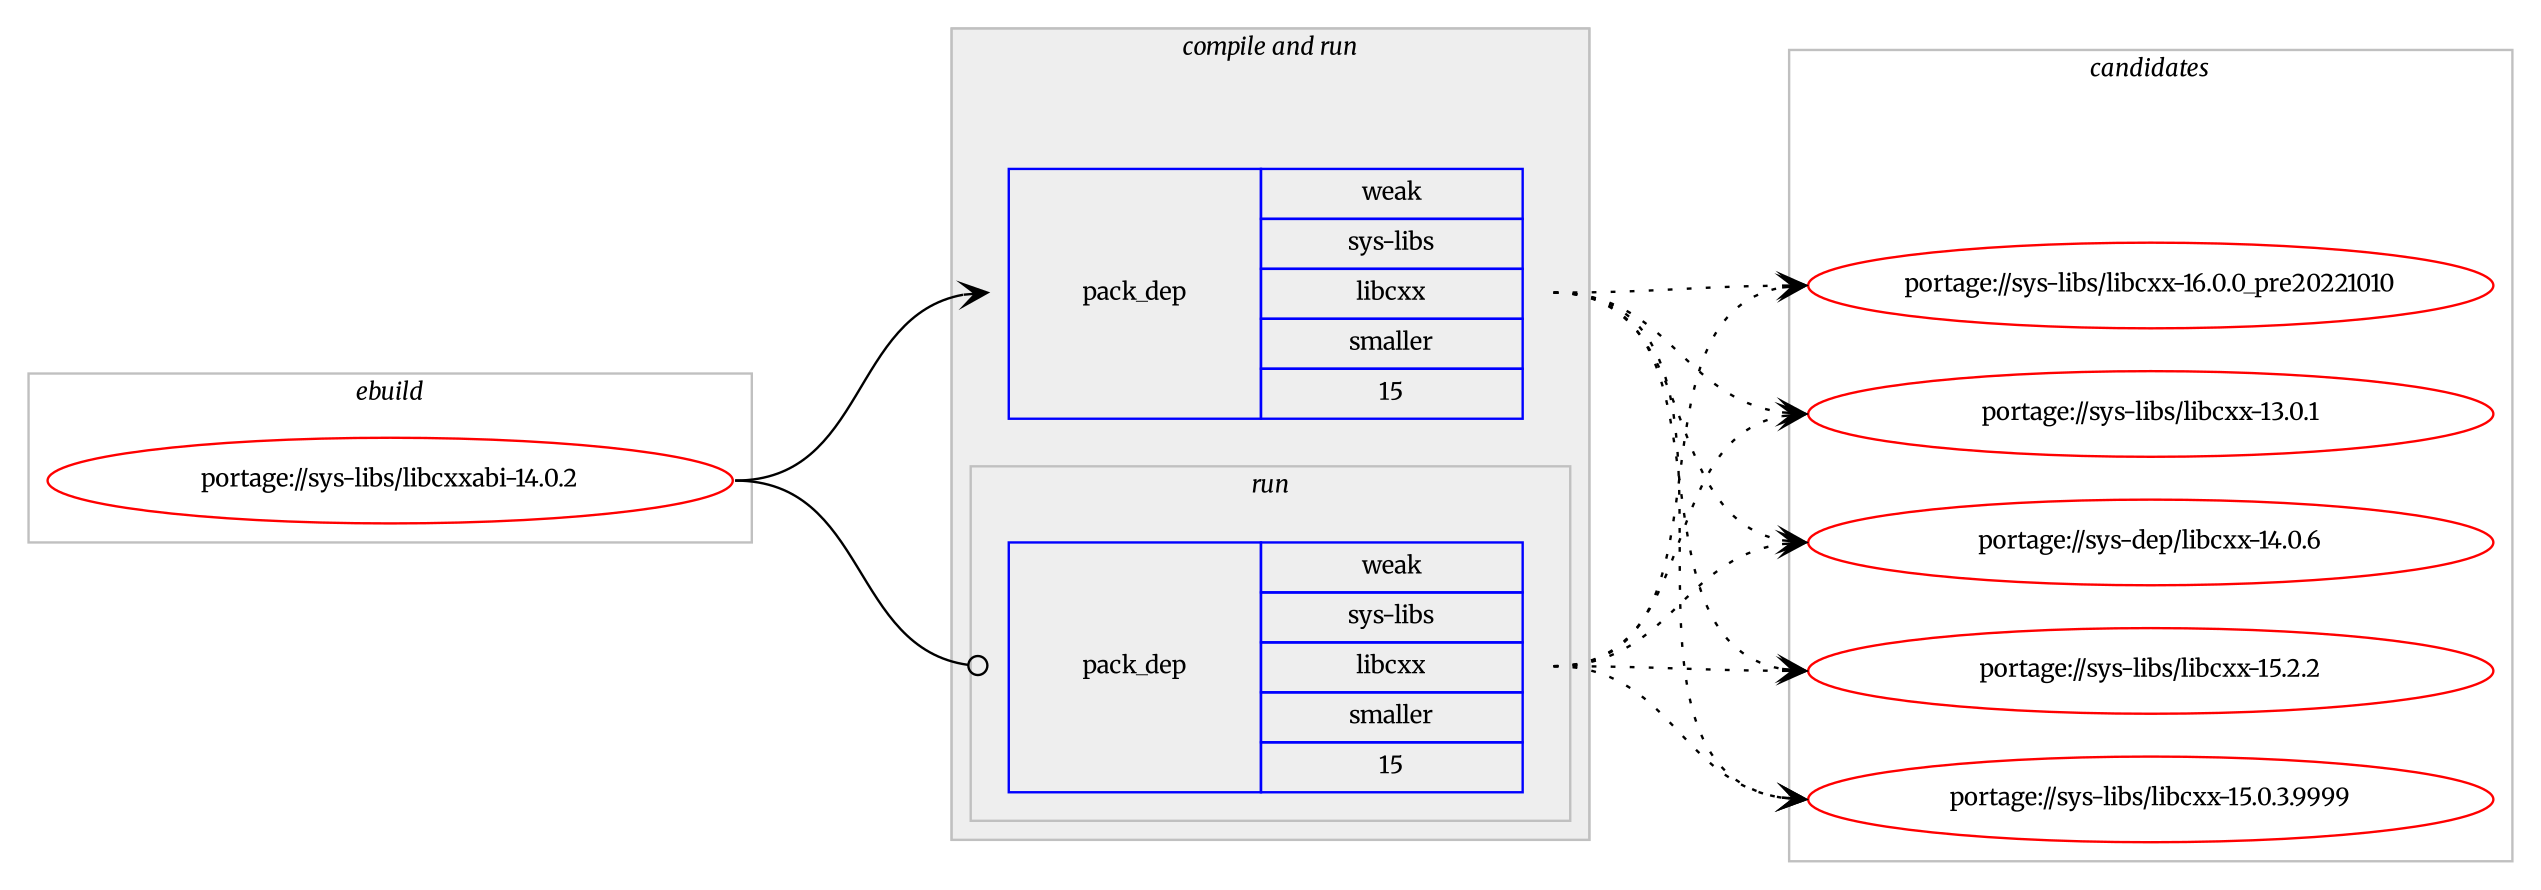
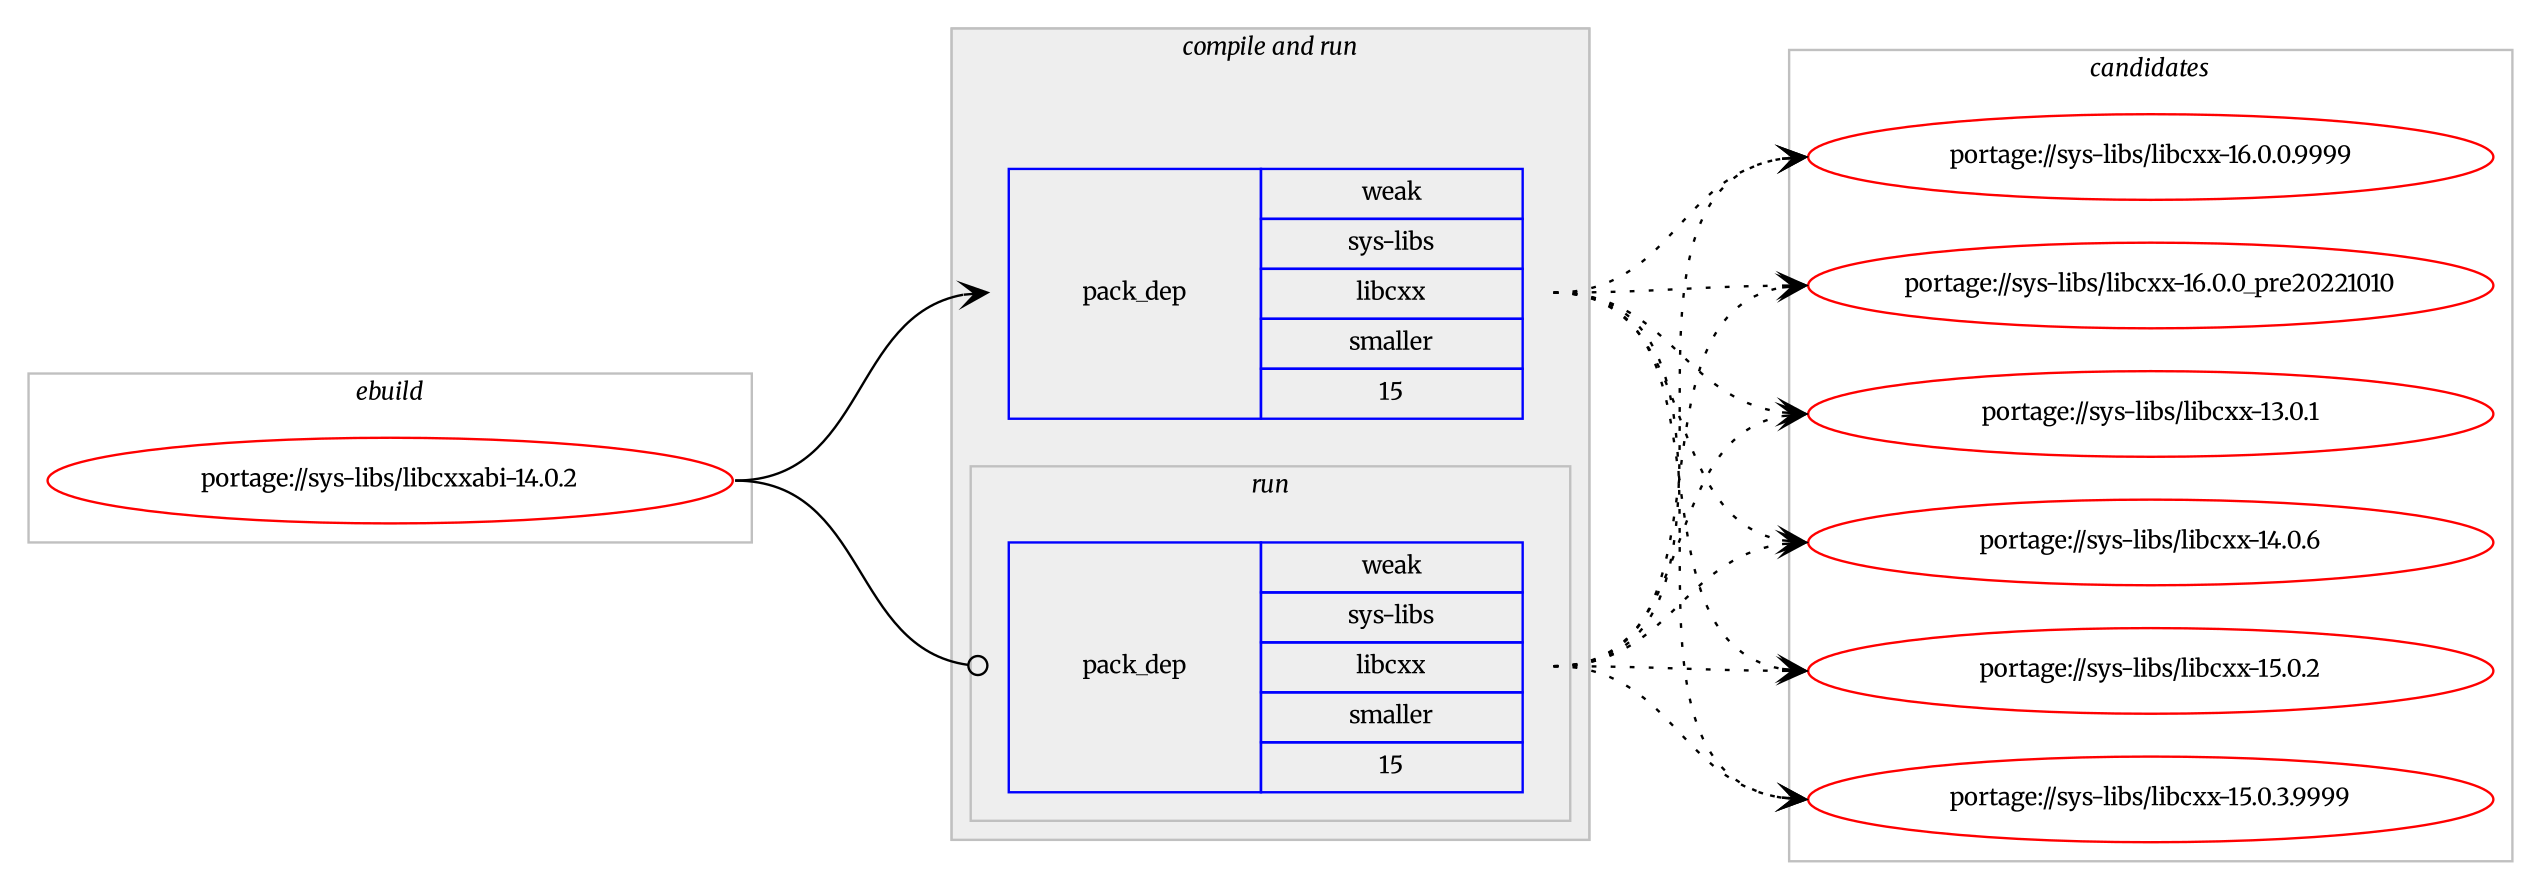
node "portage://sys-libs/libcxx-16.0.0.9999": added
node "portage://sys-dep/libcxx-14.0.6": label "portage://sys-dep/libcxx-14.0.6" -> "portage://sys-libs/libcxx-14.0.6"
node "portage://sys-libs/libcxx-15.2.2": label "portage://sys-libs/libcxx-15.2.2" -> "portage://sys-libs/libcxx-15.0.2"
